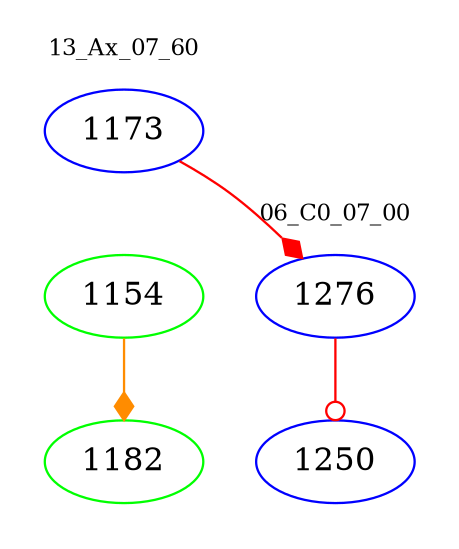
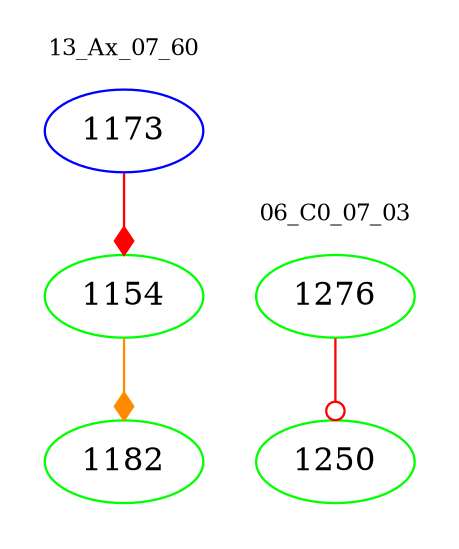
edge "1173" -> "1276": now "1173" -> "1154"
cluster "06_C0_07_00": label "06_C0_07_00" -> "06_C0_07_03"
node "1276": color blue -> green
node "1250": color blue -> green
